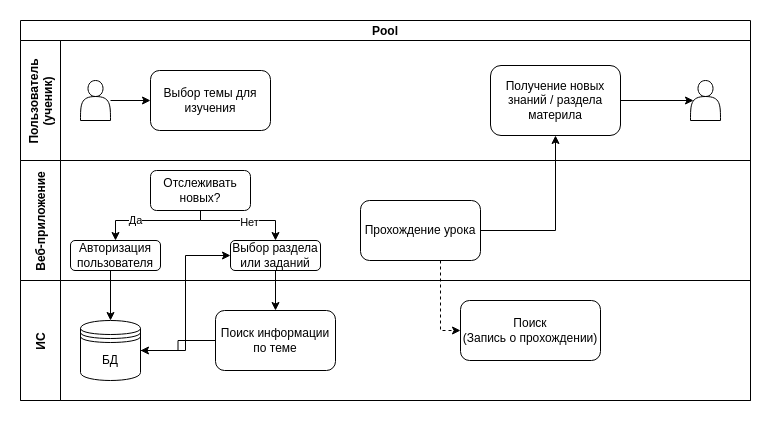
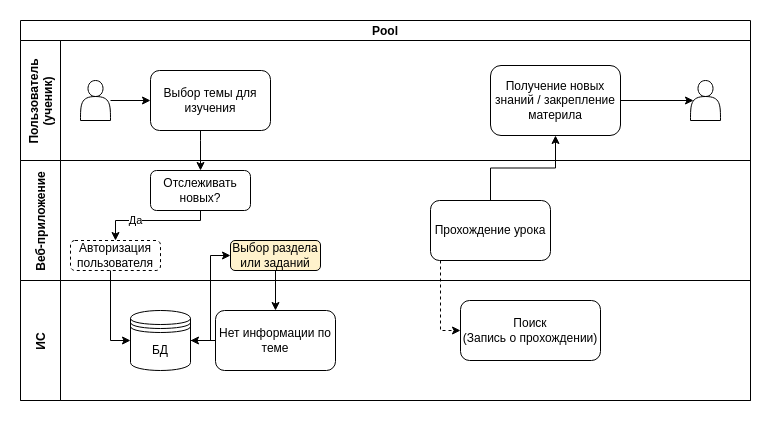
node "Получение новых знаний / раздела материла": label "Получение новых знаний / раздела материла" -> "Получение новых знаний / закрепление материла"
edge "Выбор темы для изучения" -> "Отслеживать новых?": added
edge "Отслеживать новых?" -> "Выбор раздела или заданий": removed, label "Нет"
node "Прохождение урока": moved (421, 231) -> (491, 231)
node "Авторизация пользователя": style solid -> dashed
node "Выбор раздела или заданий": fillcolor #ffffff -> #fff2cc
node "Поиск информации по теме": label "Поиск информации по теме" -> "Нет информации по теме"
node "БД": moved (111, 351) -> (161, 341)
